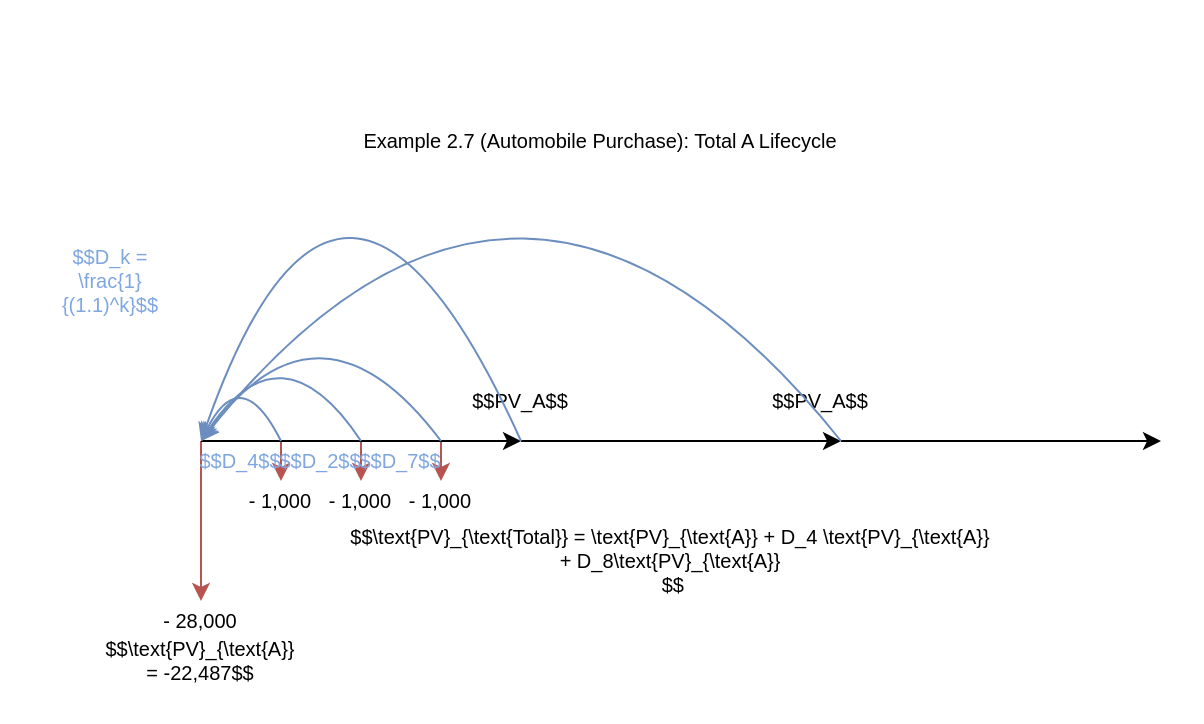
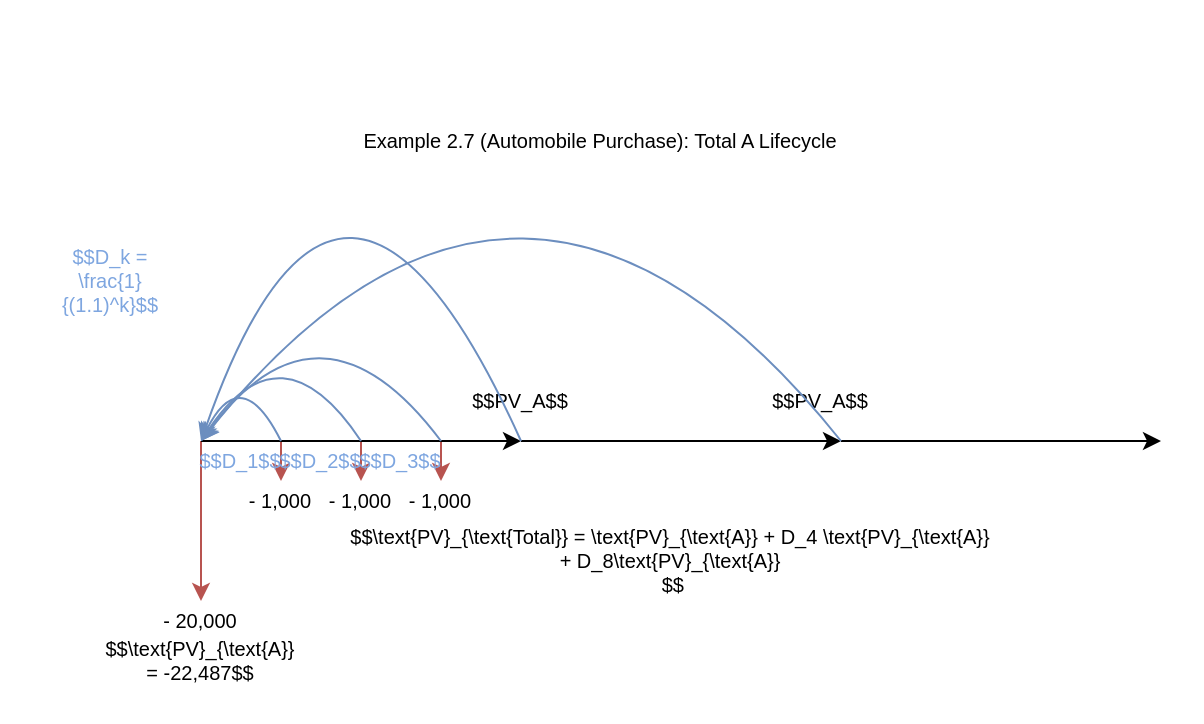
node "$$D_4$$": label "$$D_4$$" -> "$$D_1$$"
node "$$D_7$$": label "$$D_7$$" -> "$$D_3$$"
node "- 28,000": label "- 28,000" -> "- 20,000"
